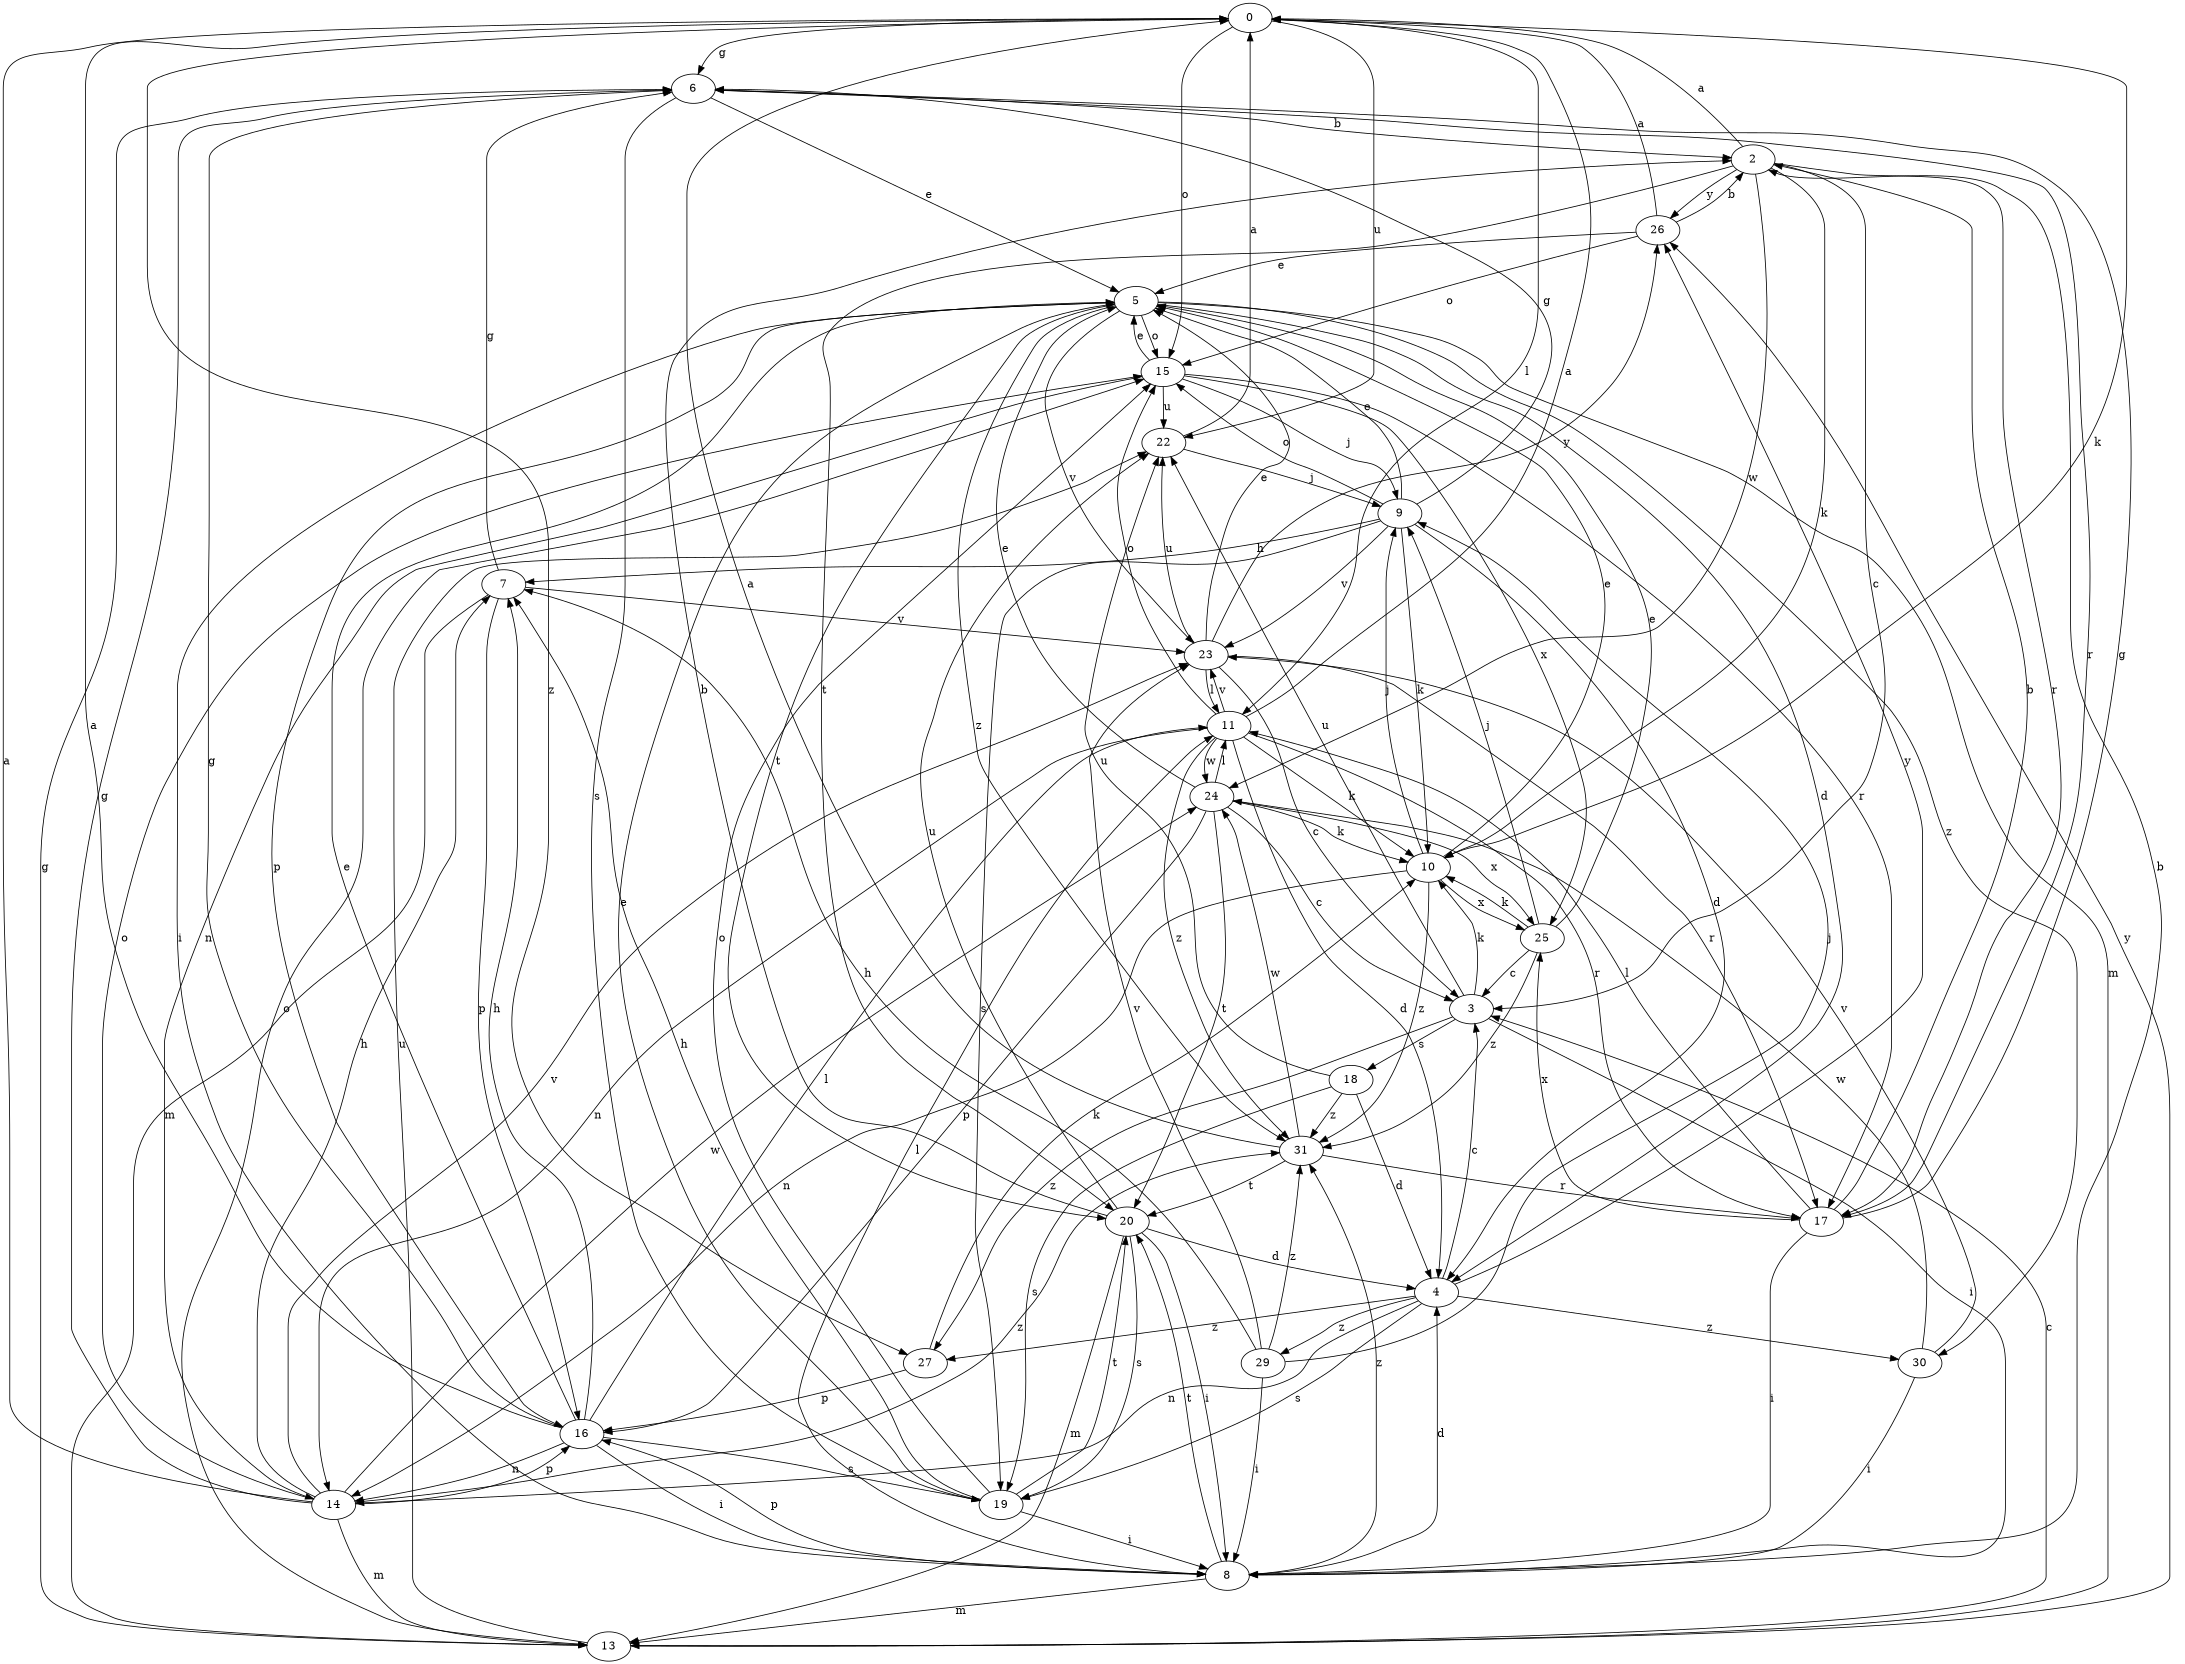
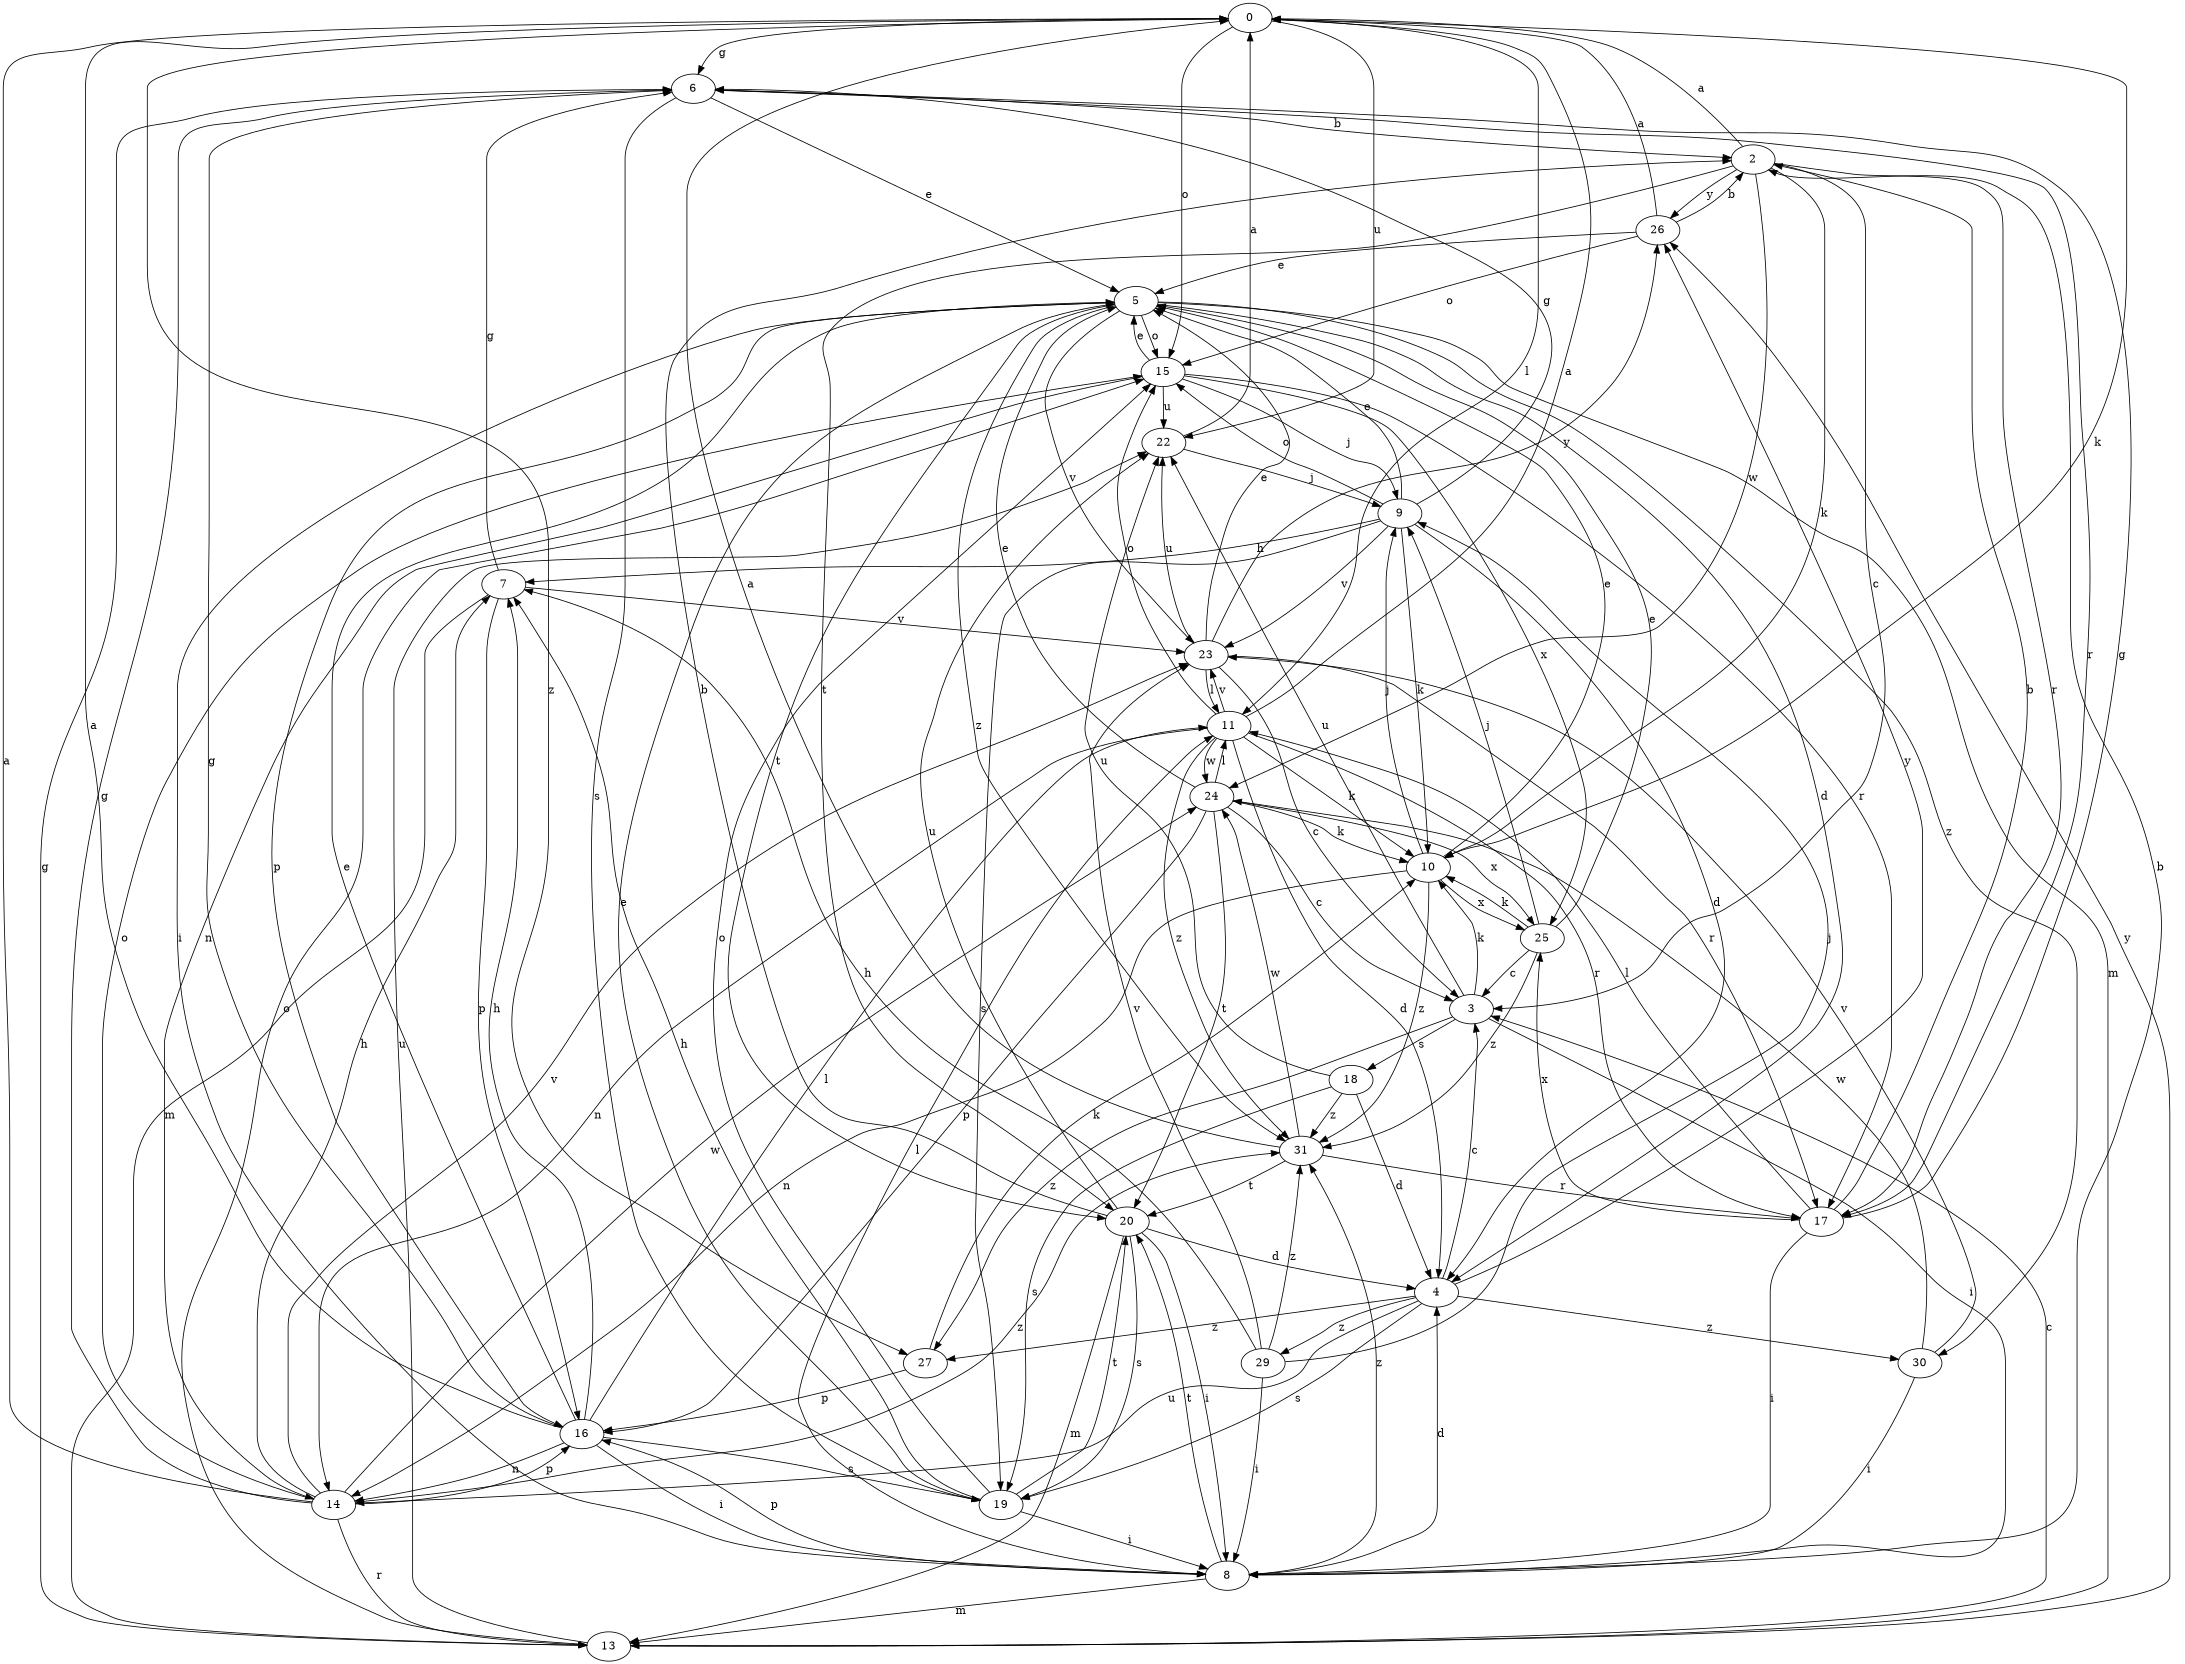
edge "4" -> "14": label "n" -> "u"
edge "14" -> "13": label "m" -> "r"
